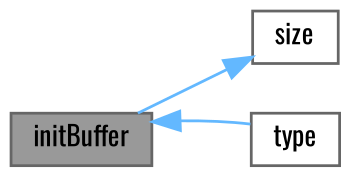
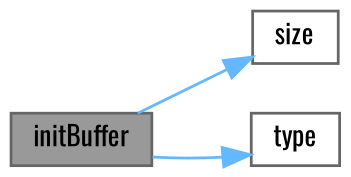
edge "type" -> "initBuffer": reversed
